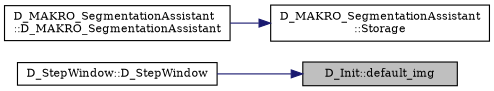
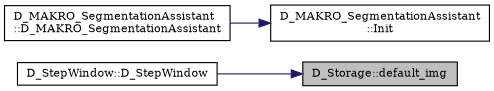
node "D_MAKRO_SegmentationAssistant ::Storage": label "D_MAKRO_SegmentationAssistant ::Storage" -> "D_MAKRO_SegmentationAssistant ::Init"
node "D_Init::default_img": label "D_Init::default_img" -> "D_Storage::default_img"
